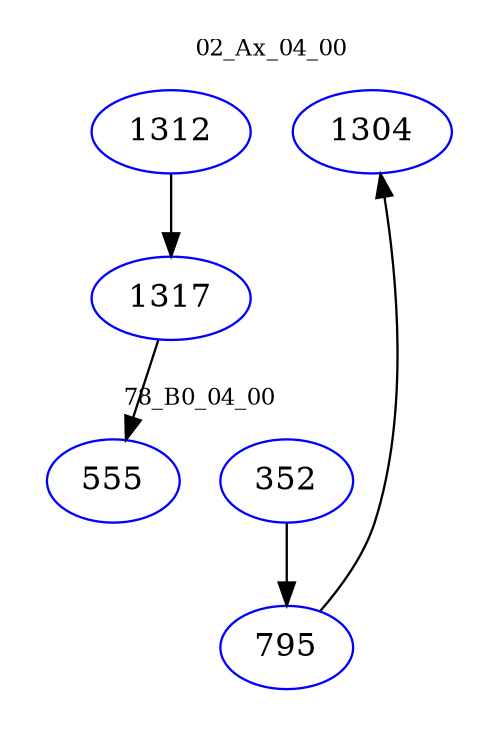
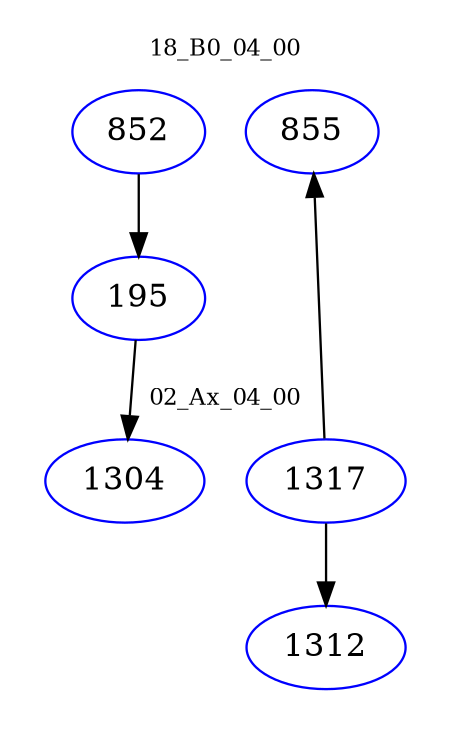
edge "1312" -> "1317": reversed
cluster "78_B0_04_00": label "78_B0_04_00" -> "18_B0_04_00"
node "555": label "555" -> "855"
node "352": label "352" -> "852"
node "795": label "795" -> "195"
